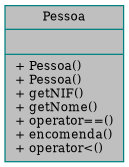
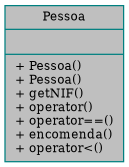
node "Pessoa": text "+ getNome()" -> "+ operator()"
